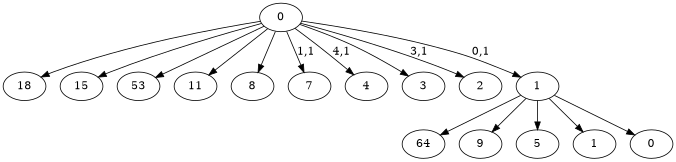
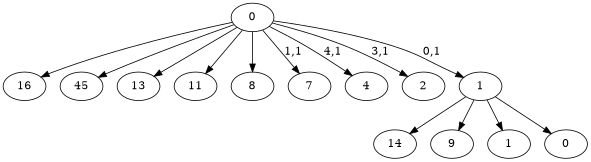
node "18": label "18" -> "16"
node "15": label "15" -> "45"
node "53": label "53" -> "13"
node "3": removed
node "64": label "64" -> "14"
node "5": removed
